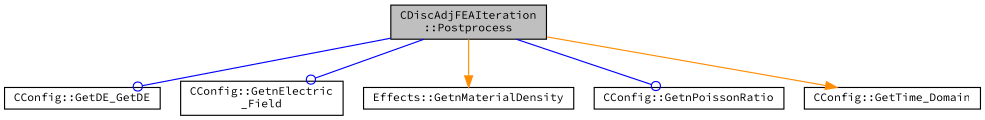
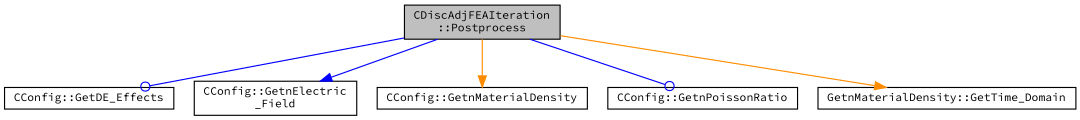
edge "CDiscAdjFEAIteration ::Postprocess" -> "CConfig::GetnElectric _Field": arrowhead odot -> normal
node "CConfig::GetDE_GetDE": label "CConfig::GetDE_GetDE" -> "CConfig::GetDE_Effects"
node "Effects::GetnMaterialDensity": label "Effects::GetnMaterialDensity" -> "CConfig::GetnMaterialDensity"
node "CConfig::GetTime_Domain": label "CConfig::GetTime_Domain" -> "GetnMaterialDensity::GetTime_Domain"
